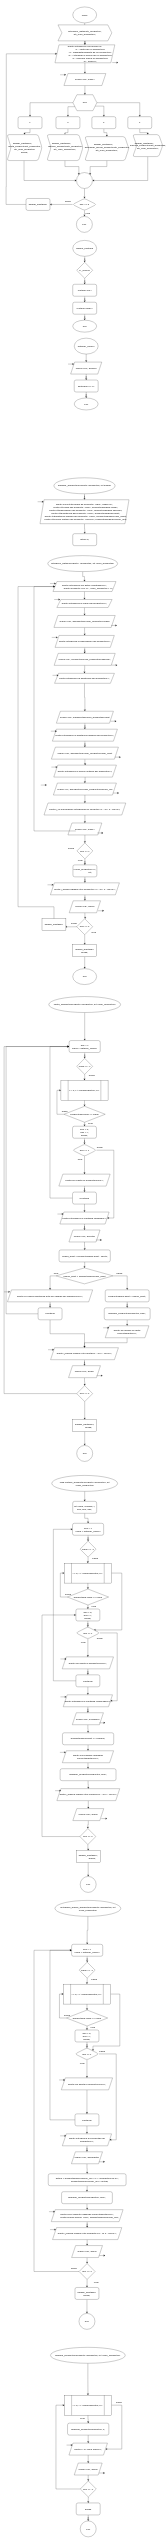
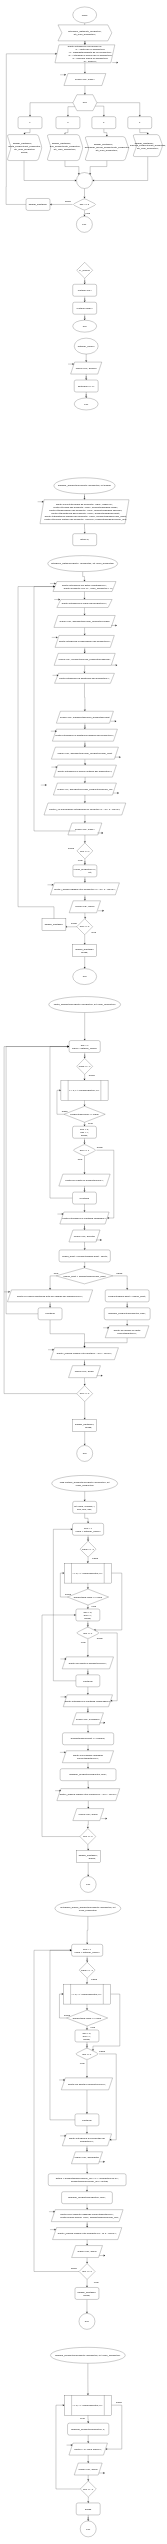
node "limpiar_pantalla(); restock_producto(ptr_productos, ptr_num_productos);": label "limpiar_pantalla(); restock_producto(ptr_productos, ptr_num_productos);" -> "limpiar_pantalla(); aux_producto(ptr_productos, ptr_num_productos);"
node "limpiar_pantalla": removed
edge "limpiar_pantalla" -> "if _WIN32": removed
